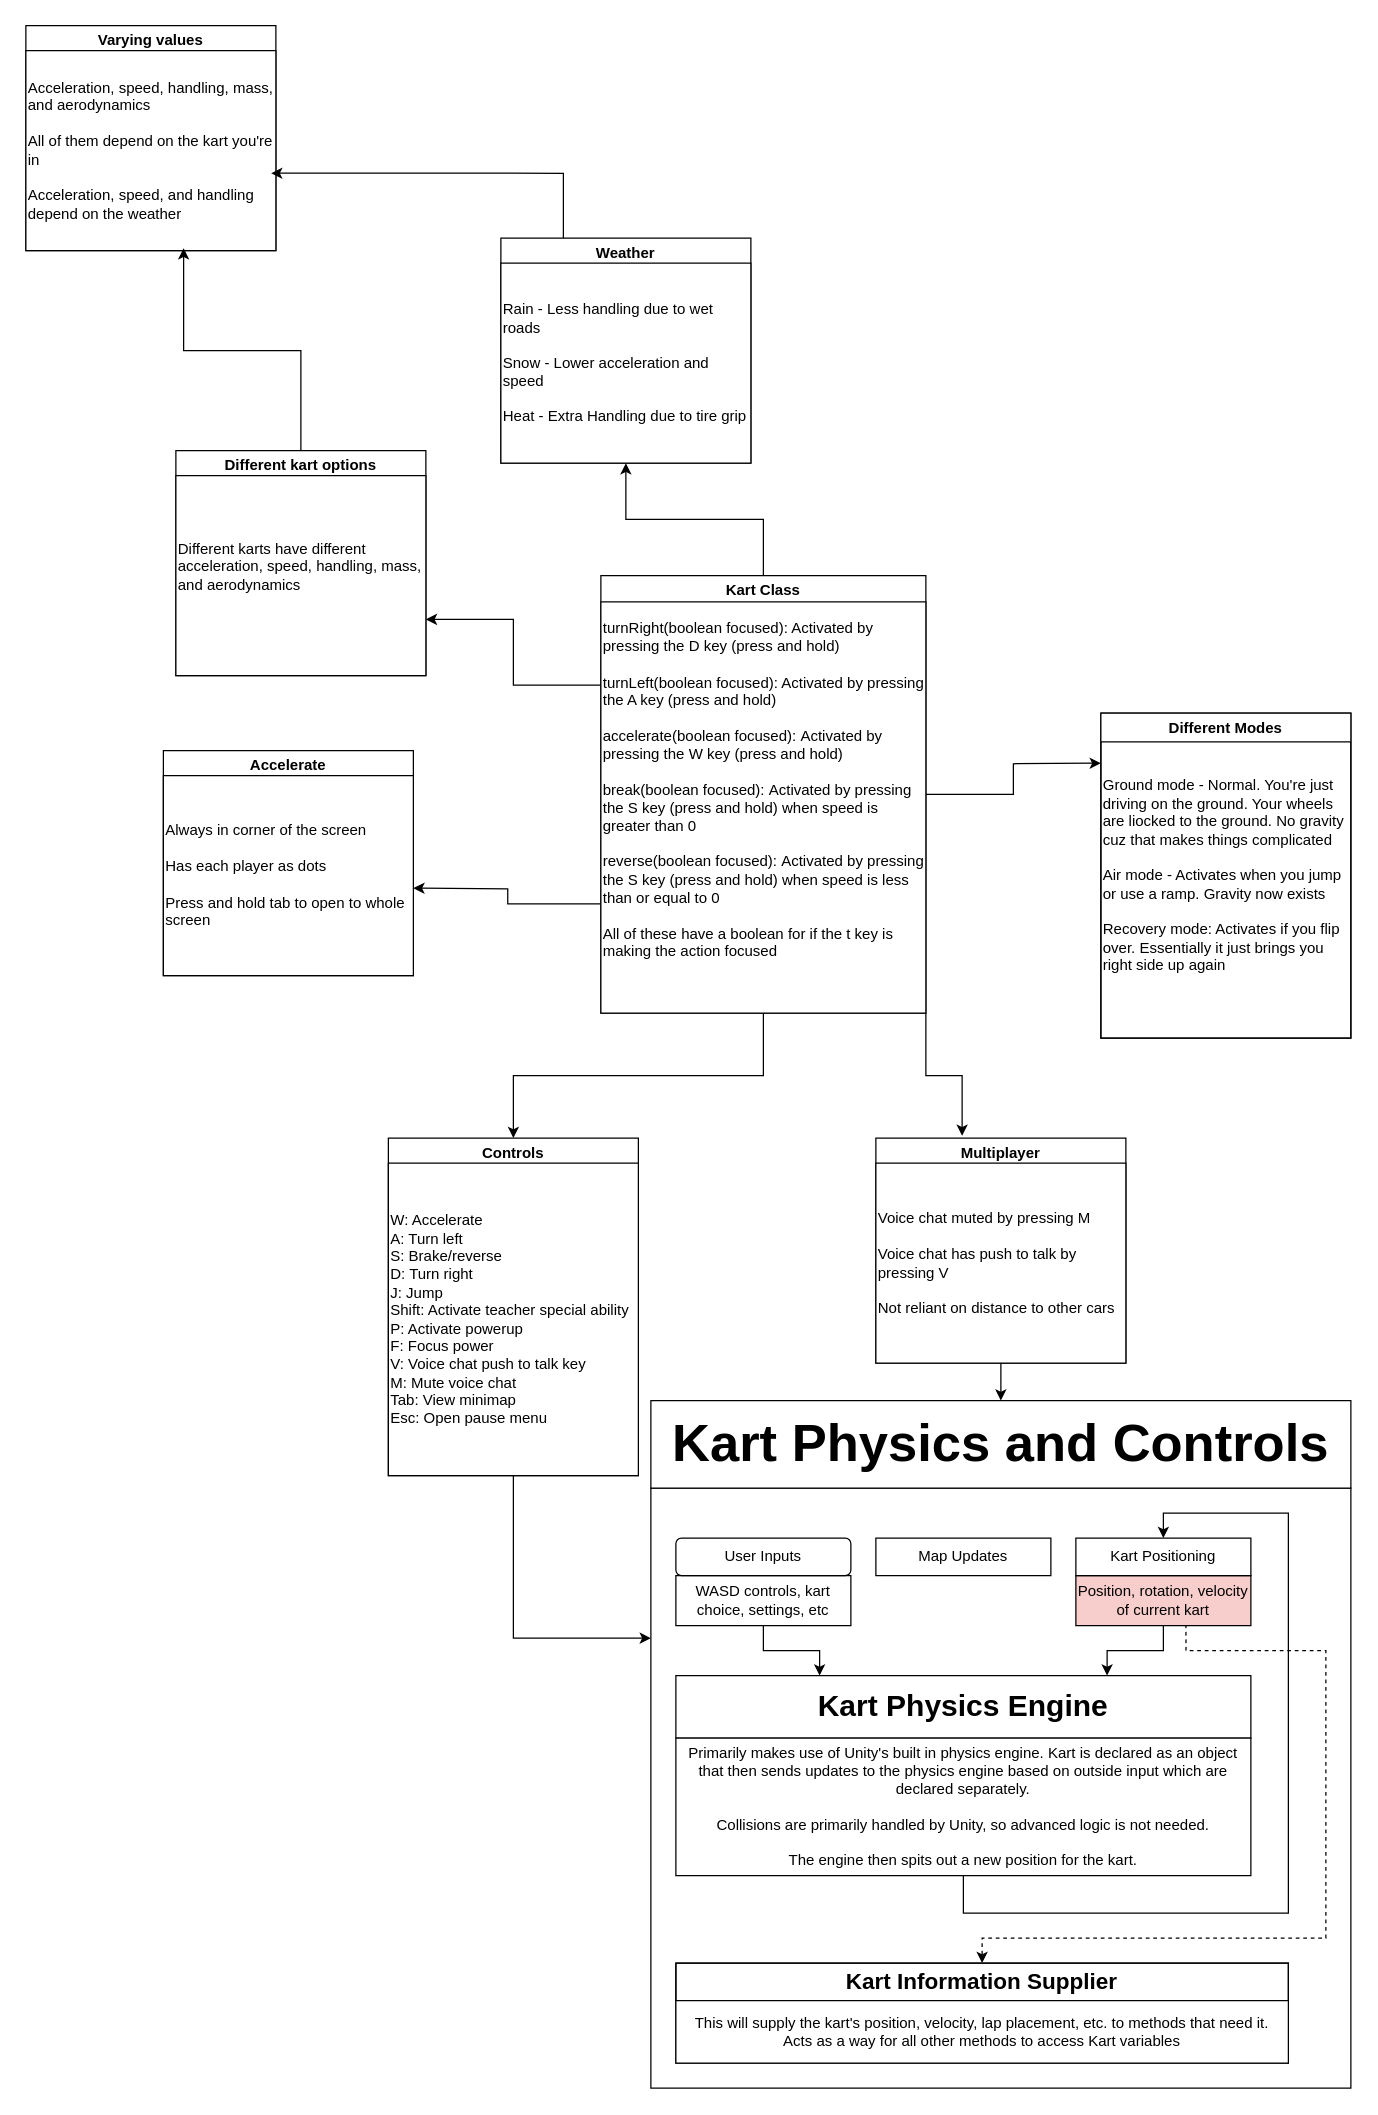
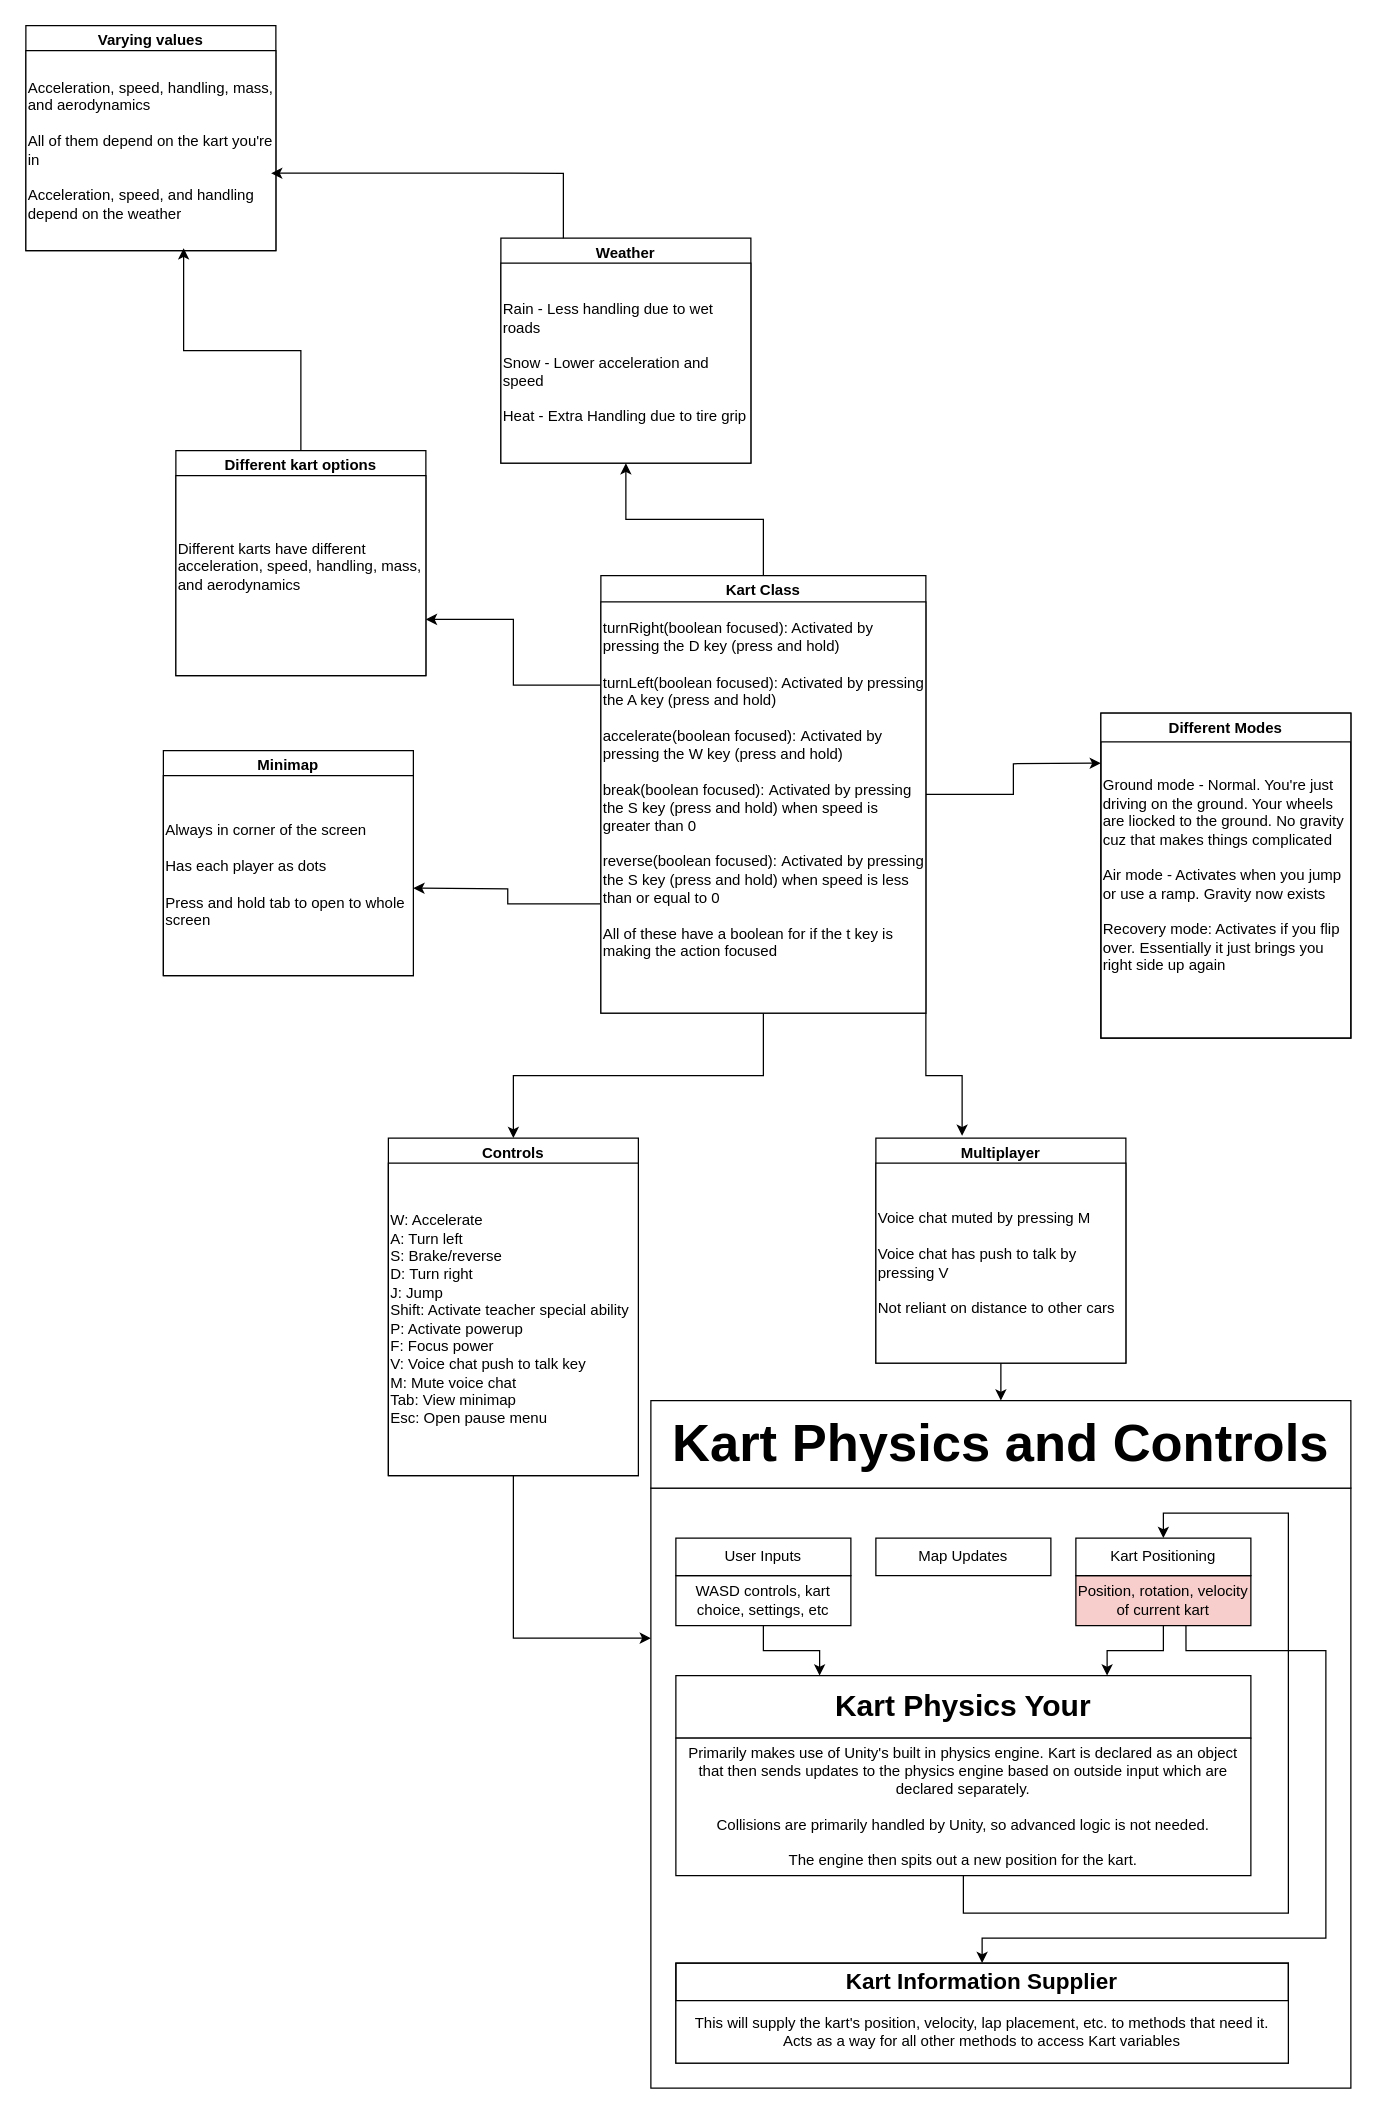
node "Accelerate": label "Accelerate" -> "Minimap"
node "User Inputs": shape rounded rectangle -> rectangle
node "Kart Physics Engine": label "Kart Physics Engine" -> "Kart Physics Your"
edge "Position, rotation, velocity of current kart" -> "Kart Information Supplier": style dashed -> solid
